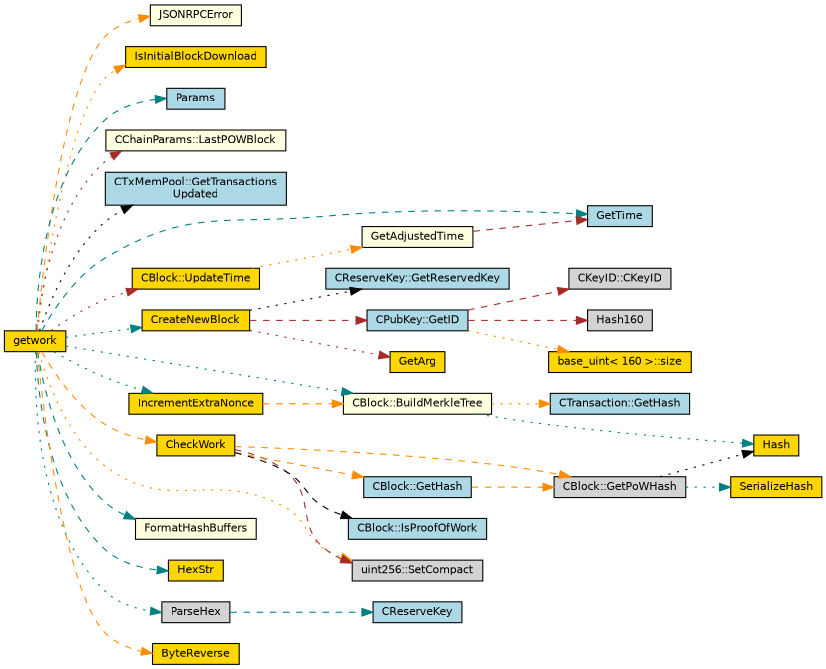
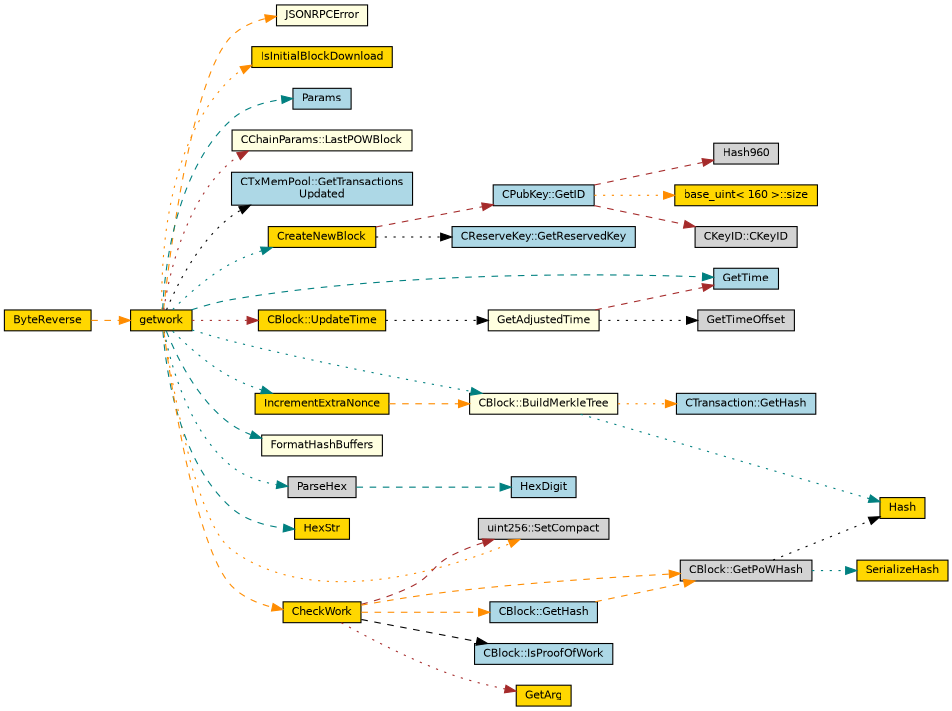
edge "CBlock::UpdateTime" -> "GetAdjustedTime": color darkorange -> black
node "Hash160": label "Hash160" -> "Hash960"
node "GetTimeOffset": added
edge "CreateNewBlock" -> "GetArg": now "CheckWork" -> "GetArg"
edge "getwork" -> "ByteReverse": reversed
node "CReserveKey": label "CReserveKey" -> "HexDigit"
